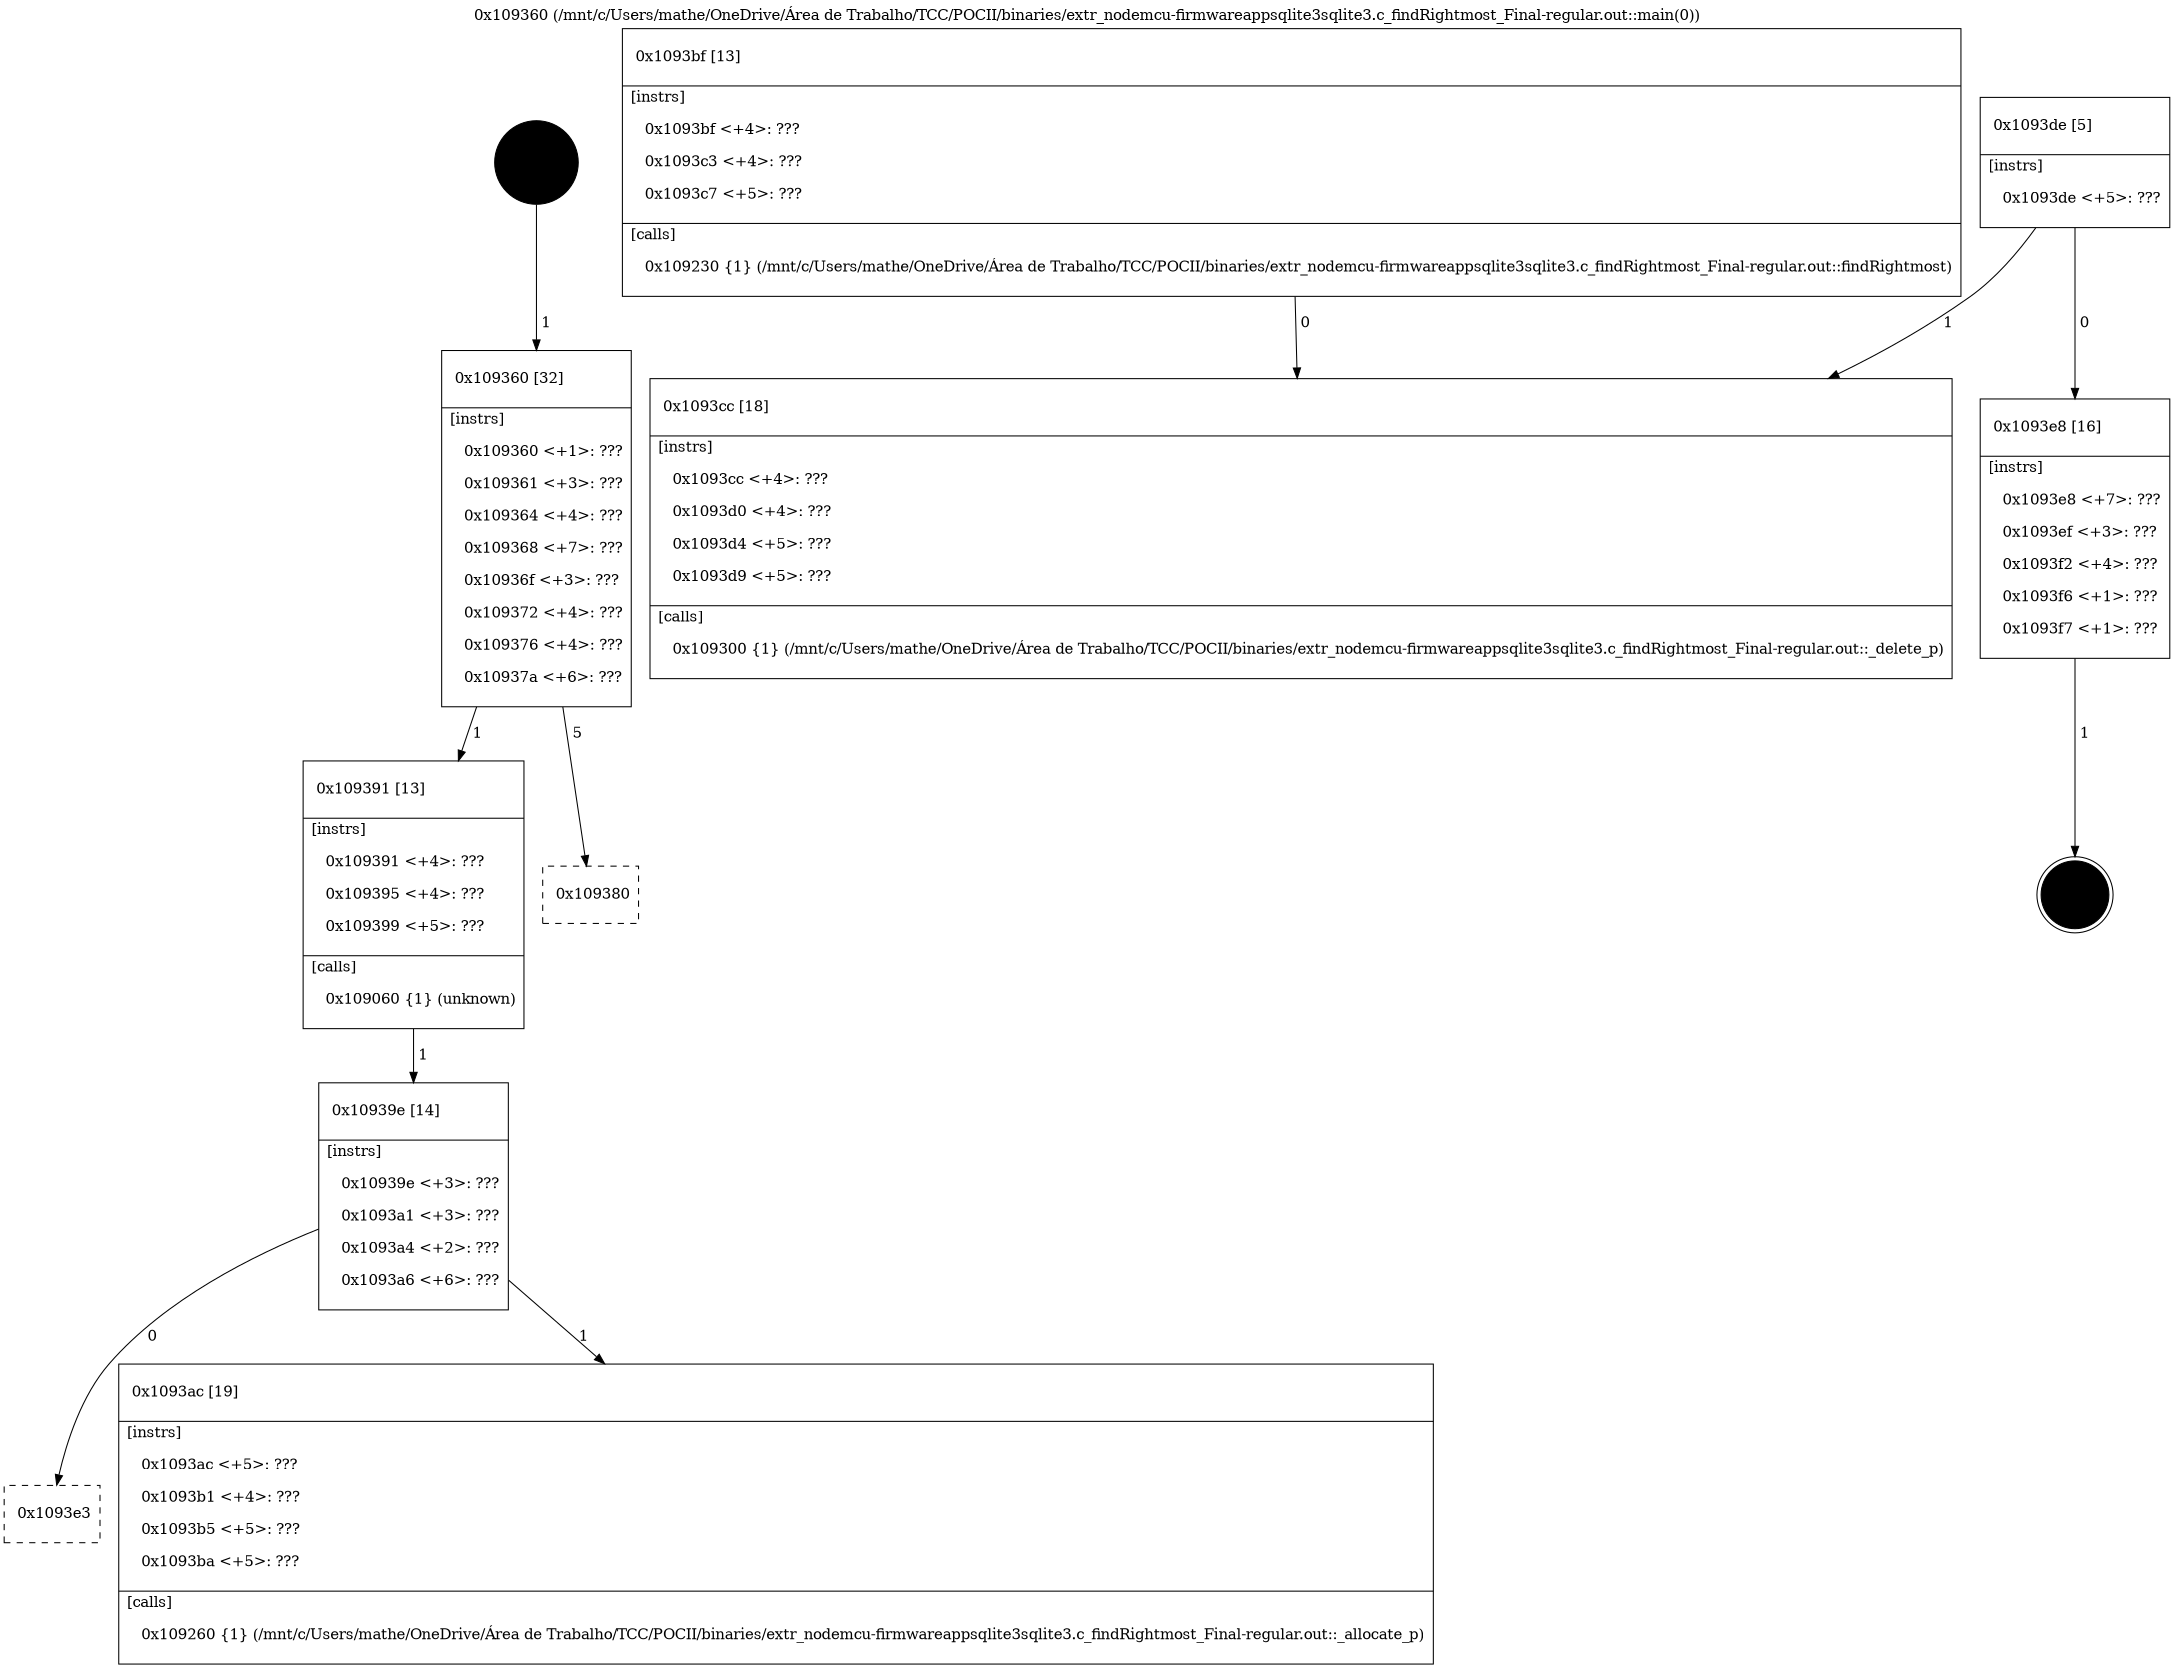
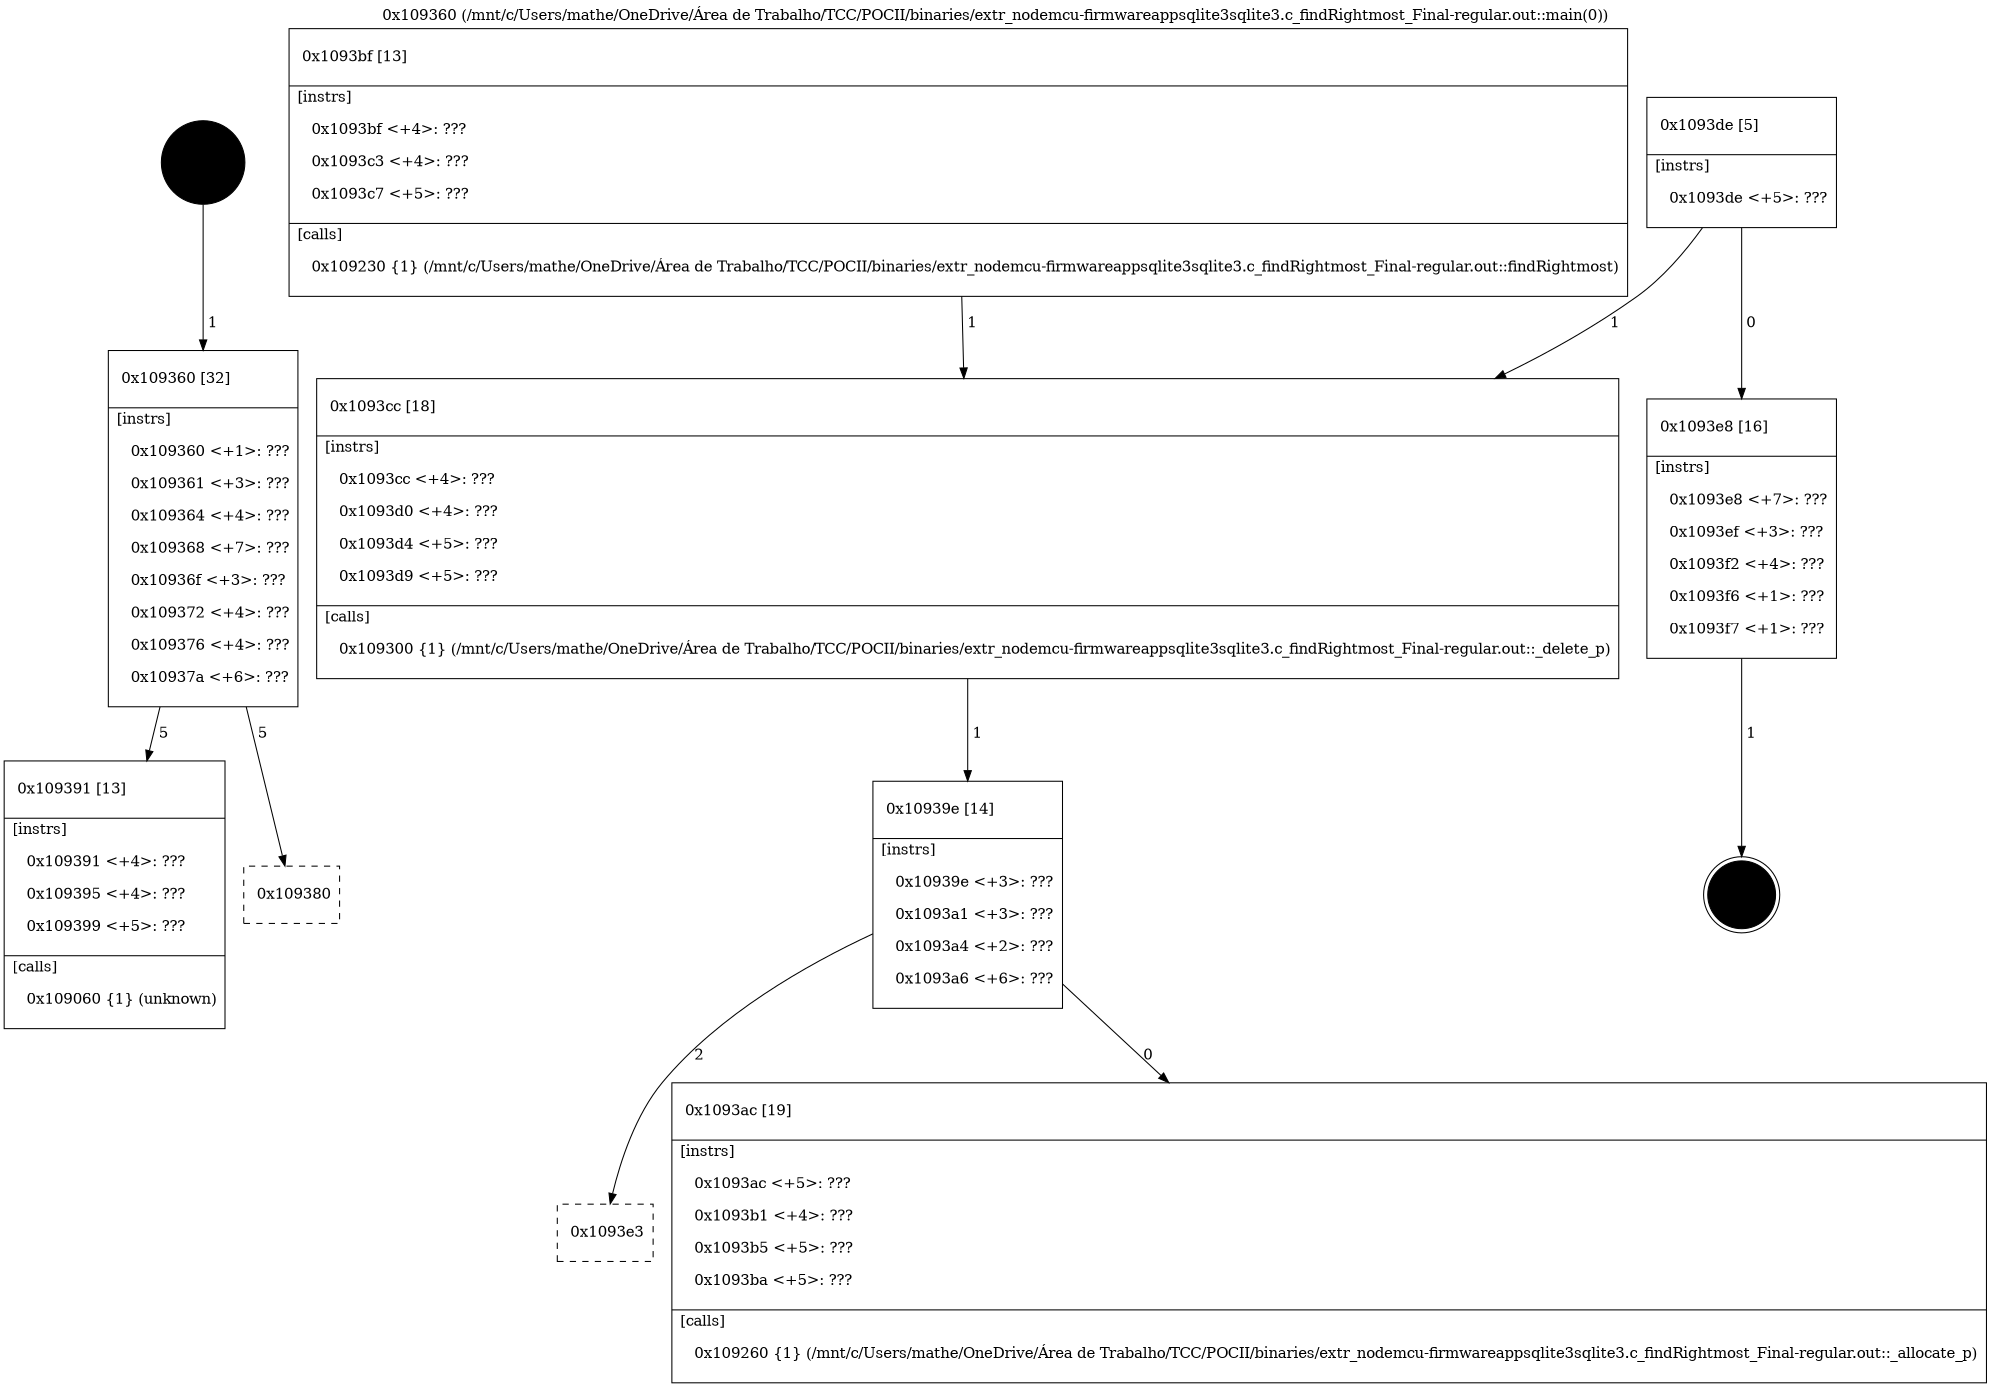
edge "0x1093bf [13]" -> "0x1093cc [18]": label " 0" -> " 1"
edge "0x109360 [32]" -> "0x109391 [13]": label " 1" -> " 5"
edge "0x109391 [13]" -> "0x10939e [14]": now "0x1093cc [18]" -> "0x10939e [14]"
edge "0x10939e [14]" -> "0x1093e3": label " 0" -> " 2"
edge "0x10939e [14]" -> "0x1093ac [19]": label " 1" -> " 0"
